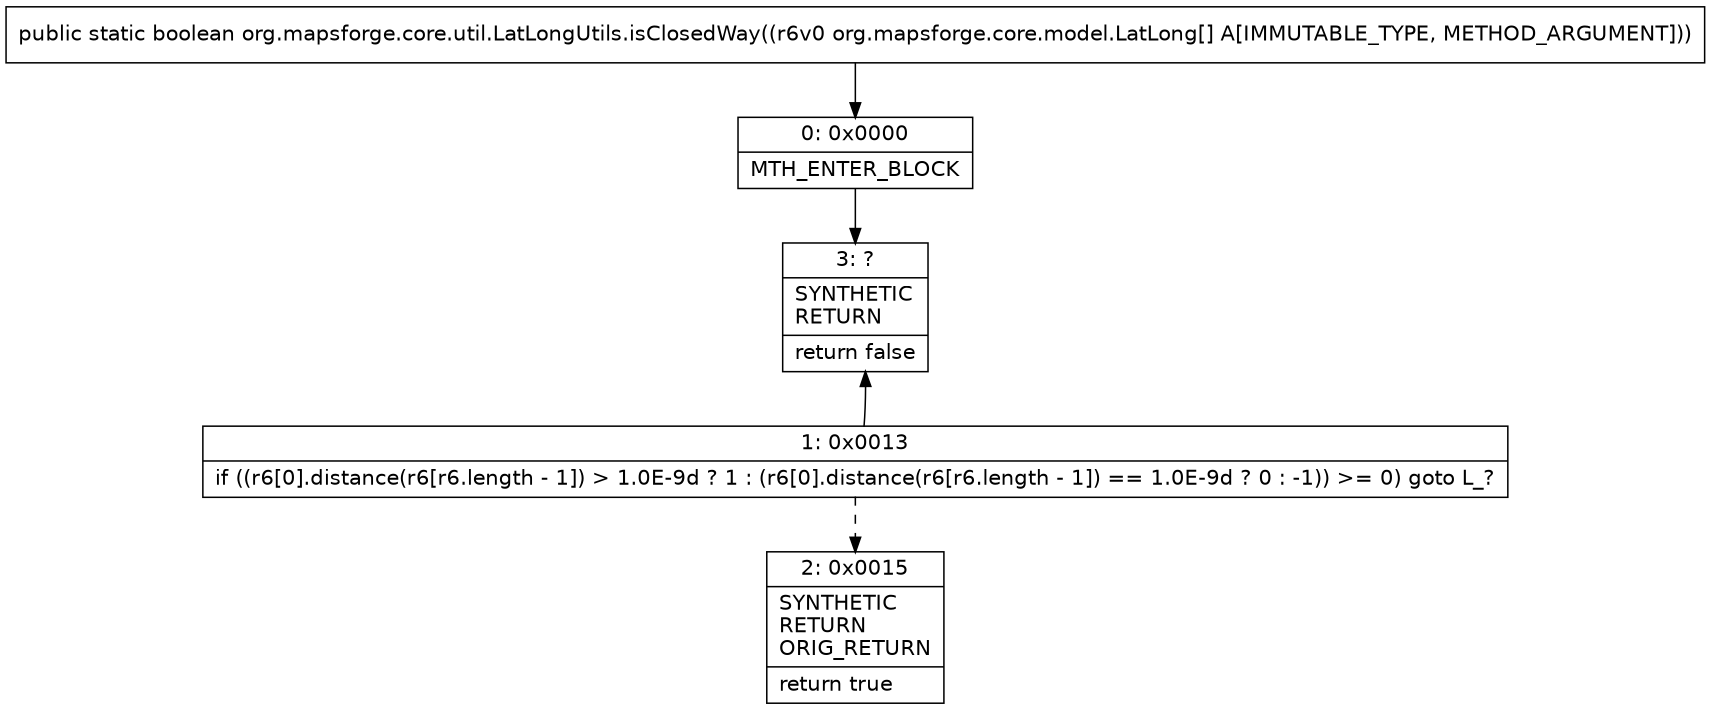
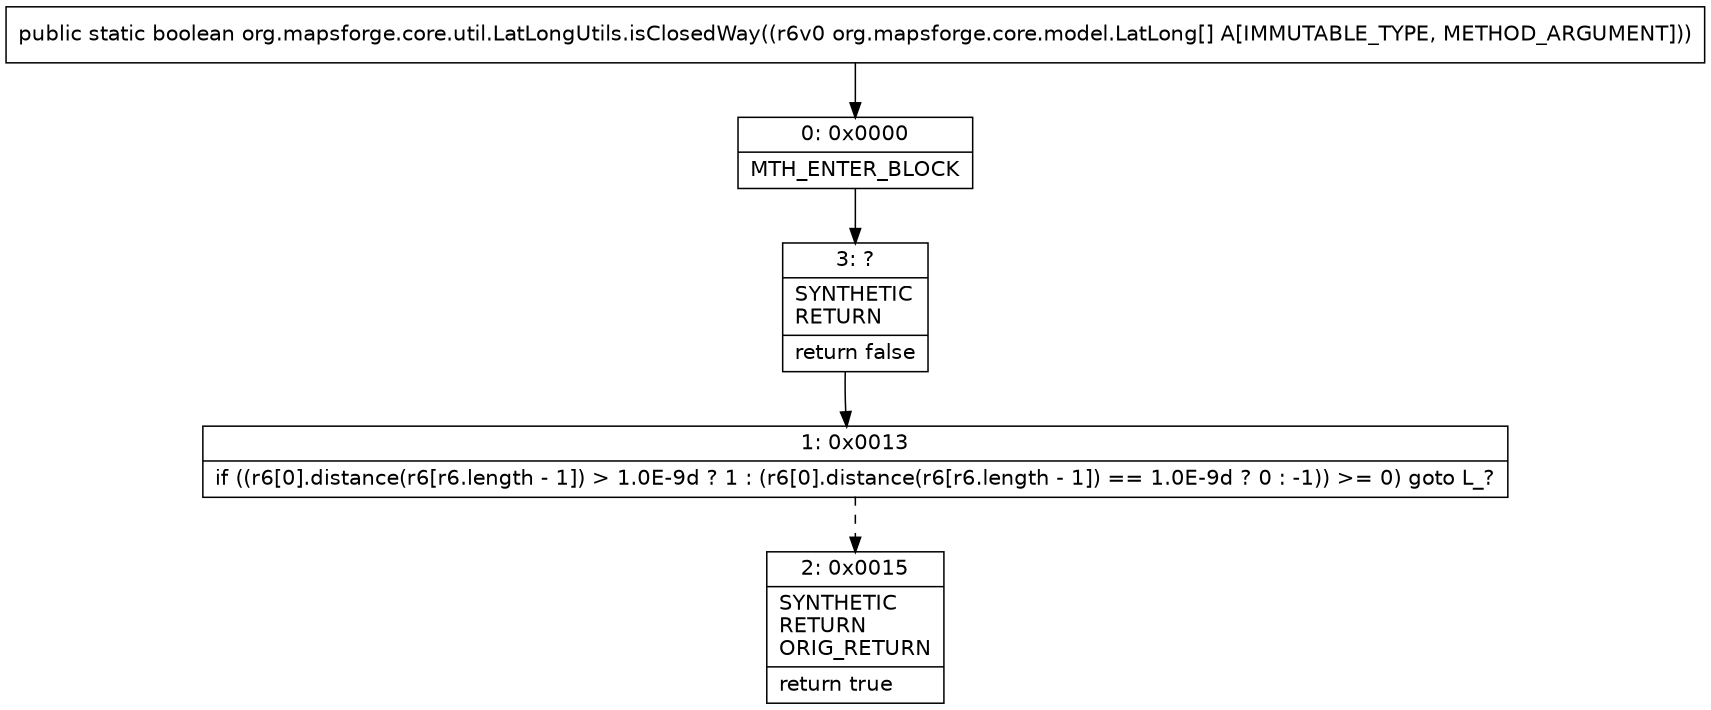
edge "1: 0x0013" -> "3: ?": reversed
